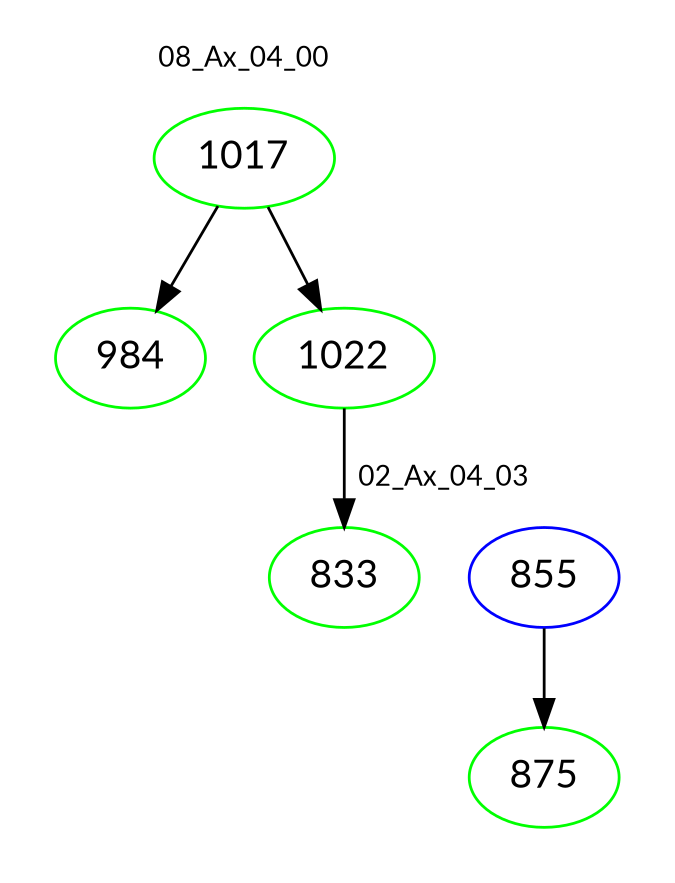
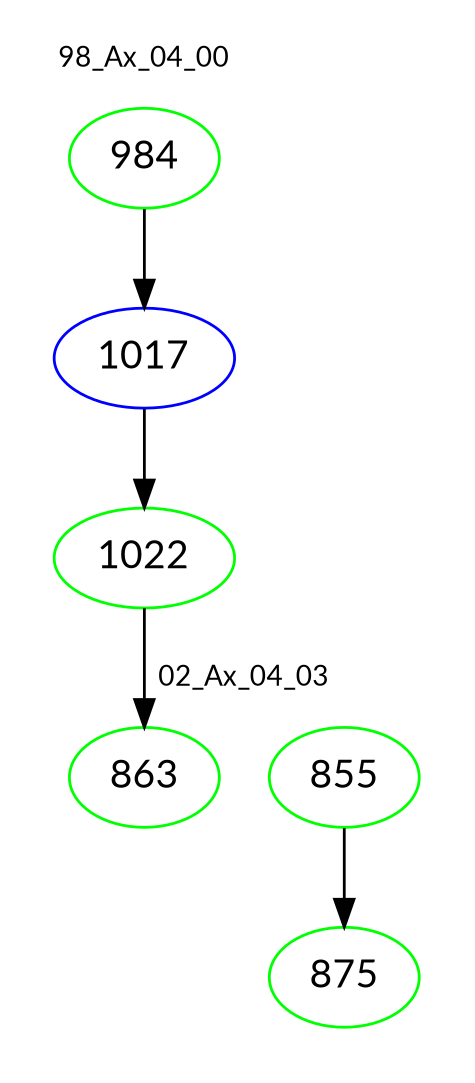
cluster "08_Ax_04_00": label "08_Ax_04_00" -> "98_Ax_04_00"
node "1017": color green -> blue
edge "1017" -> "984": reversed
node "833": label "833" -> "863"
node "855": color blue -> green
